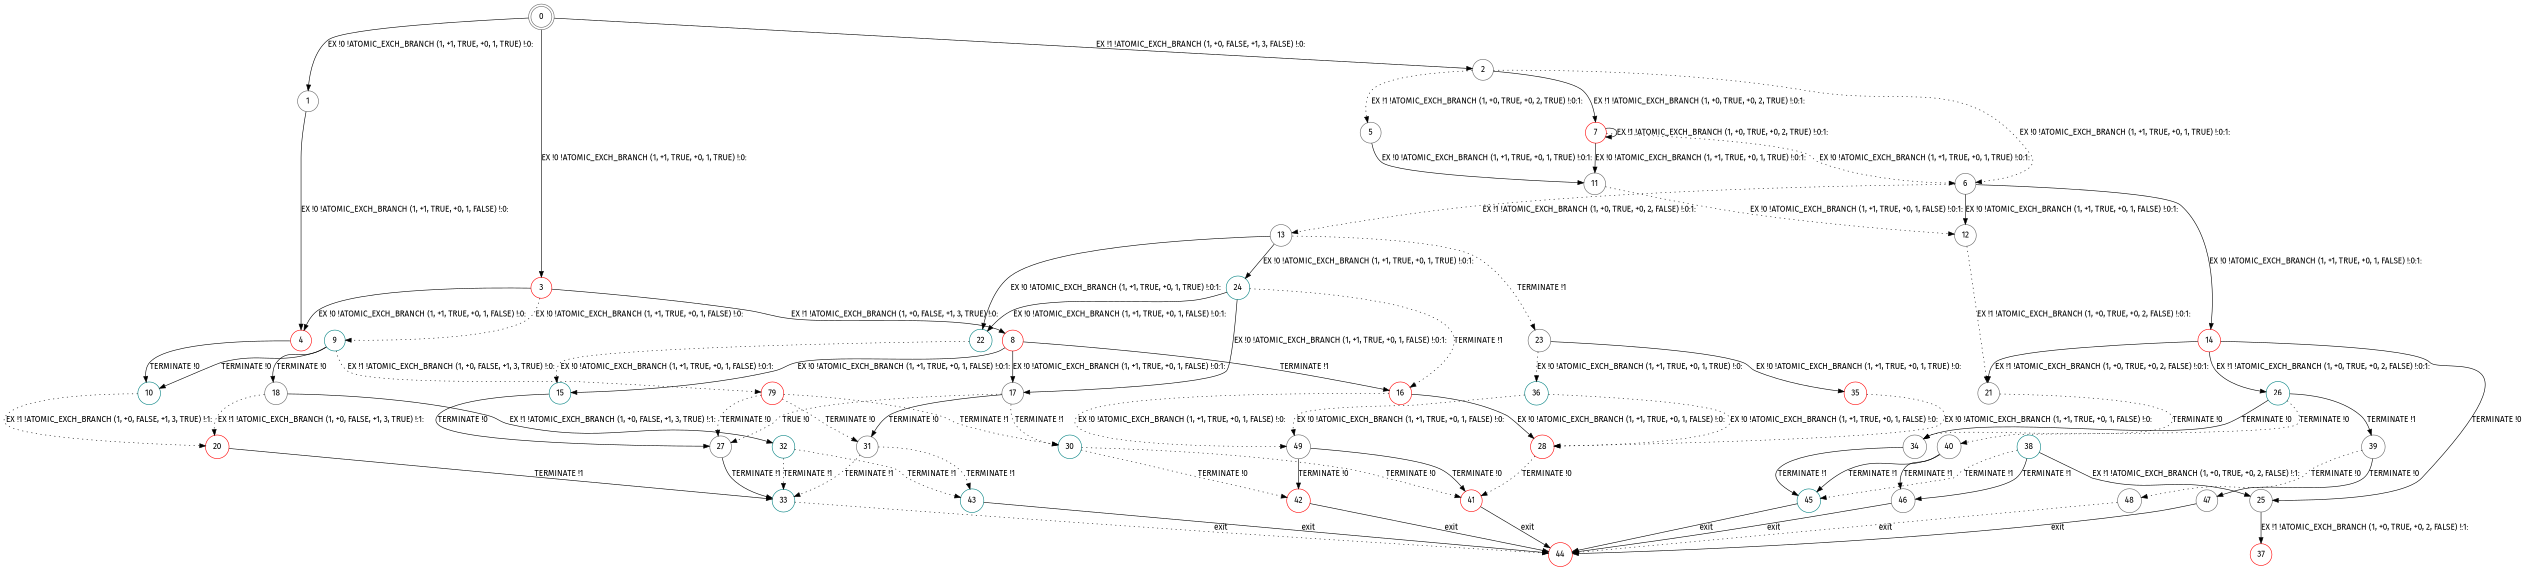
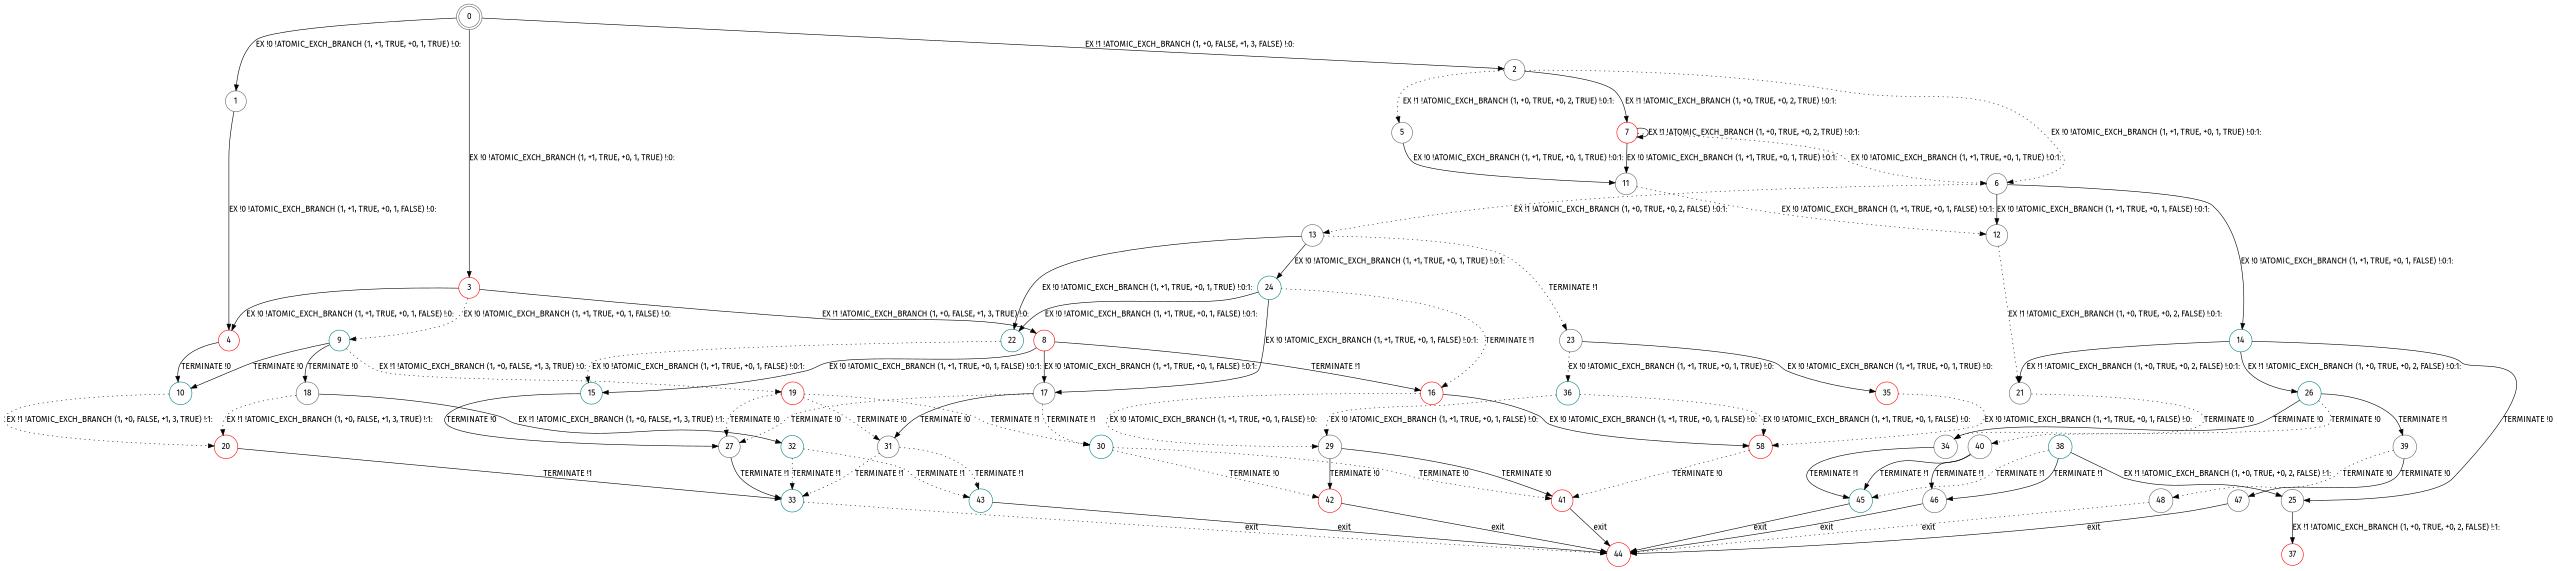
node "14": color red -> teal
node "79": label "79" -> "19"
edge "17" -> "27": label "TRUE !0" -> "TERMINATE !0"
node "49": label "49" -> "29"
node "28": label "28" -> "58"
